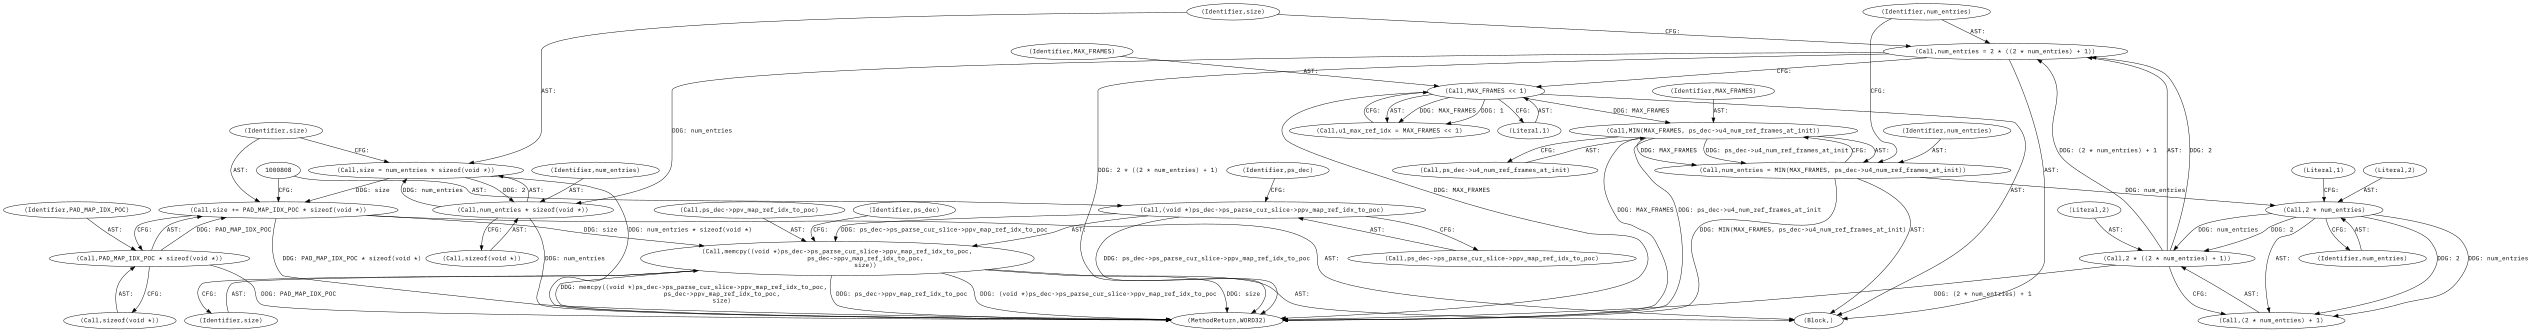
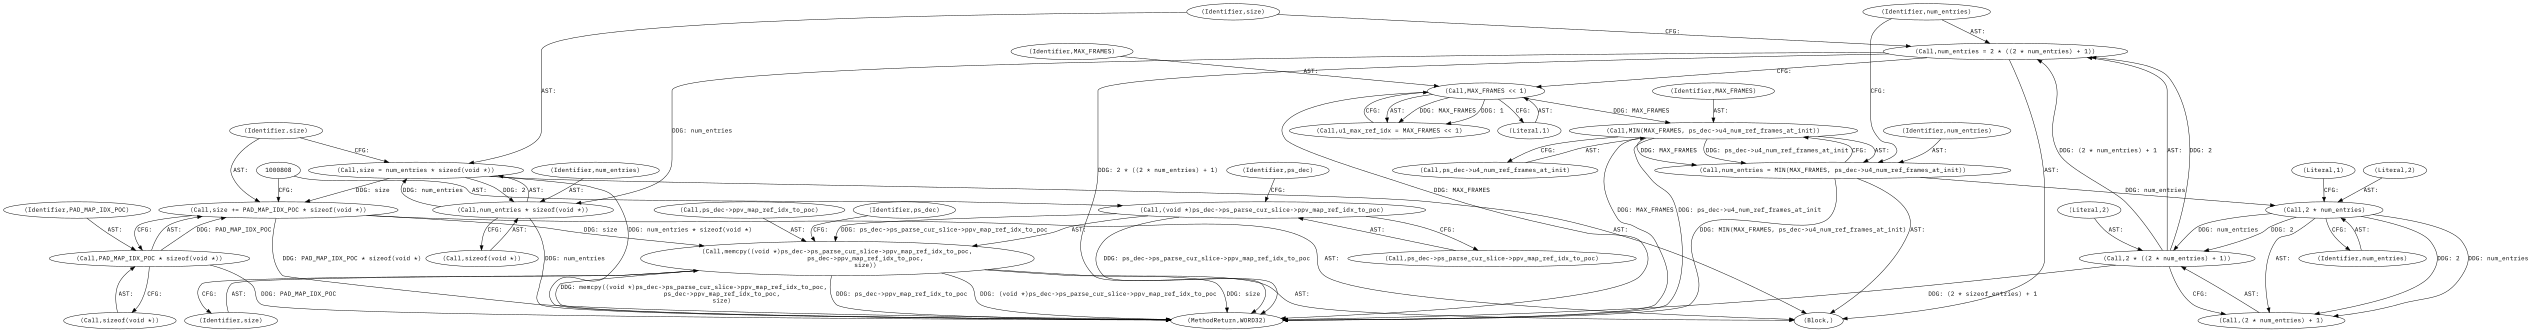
edge "(Call,MAX_FRAMES << 1)" -> "(Block,)": now "(Call,size = num_entries * sizeof(void *))" -> "(Block,)"
edge "(Call,2 * ((2 * num_entries) + 1))" -> "(MethodReturn,WORD32)": label "DDG: (2 * num_entries) + 1" -> "DDG: (2 * sizeof_entries) + 1"
